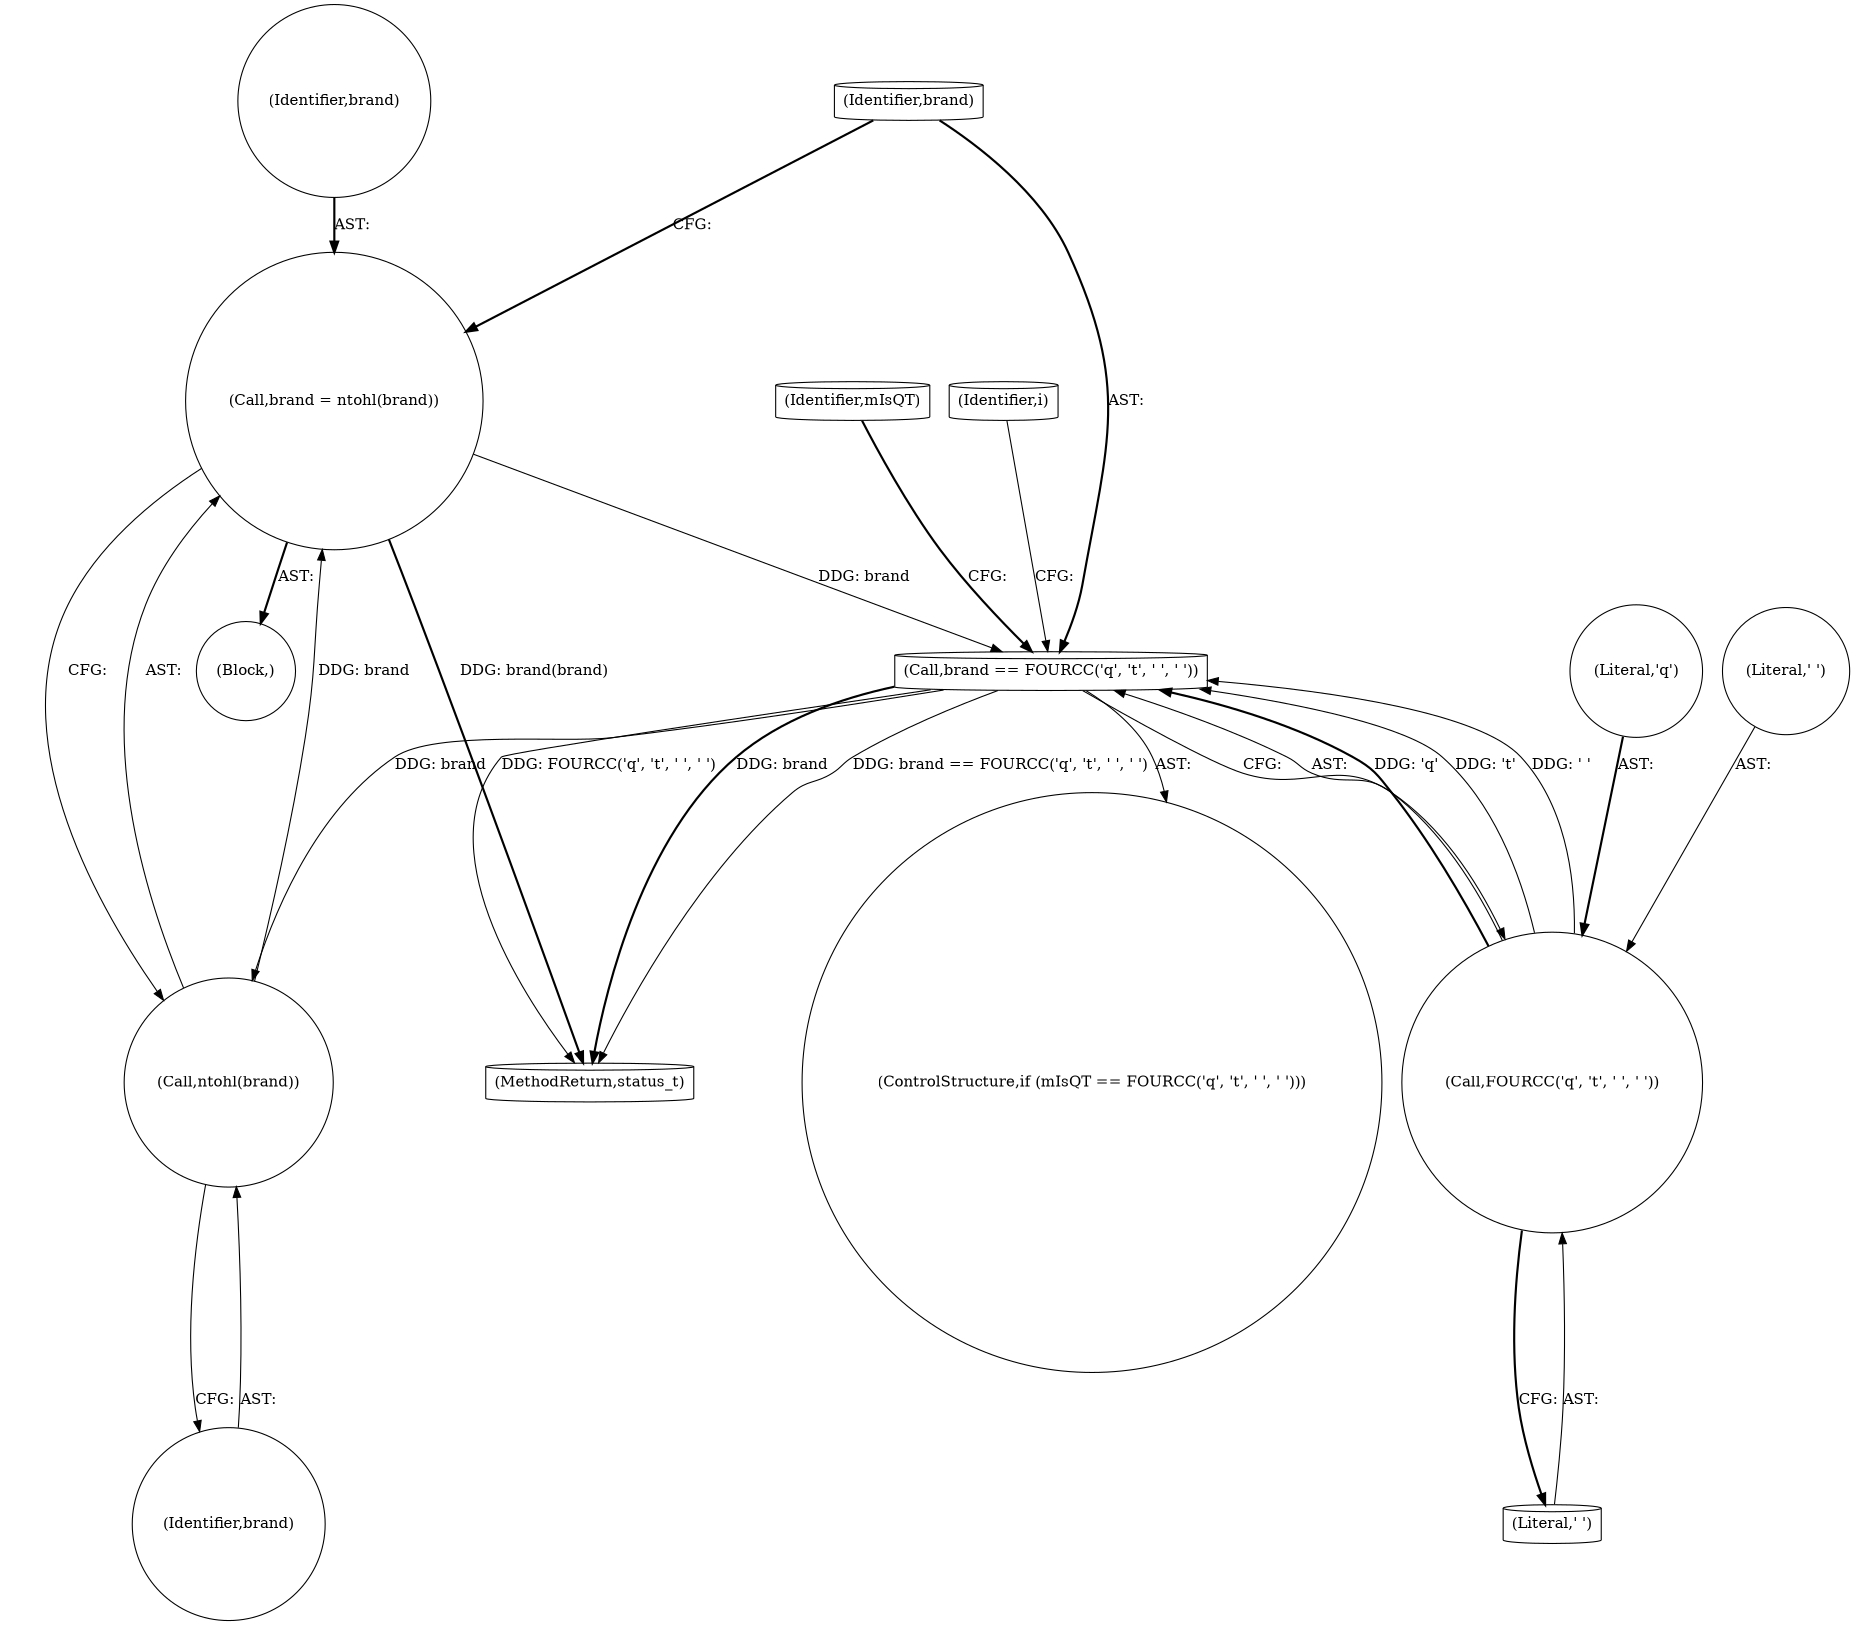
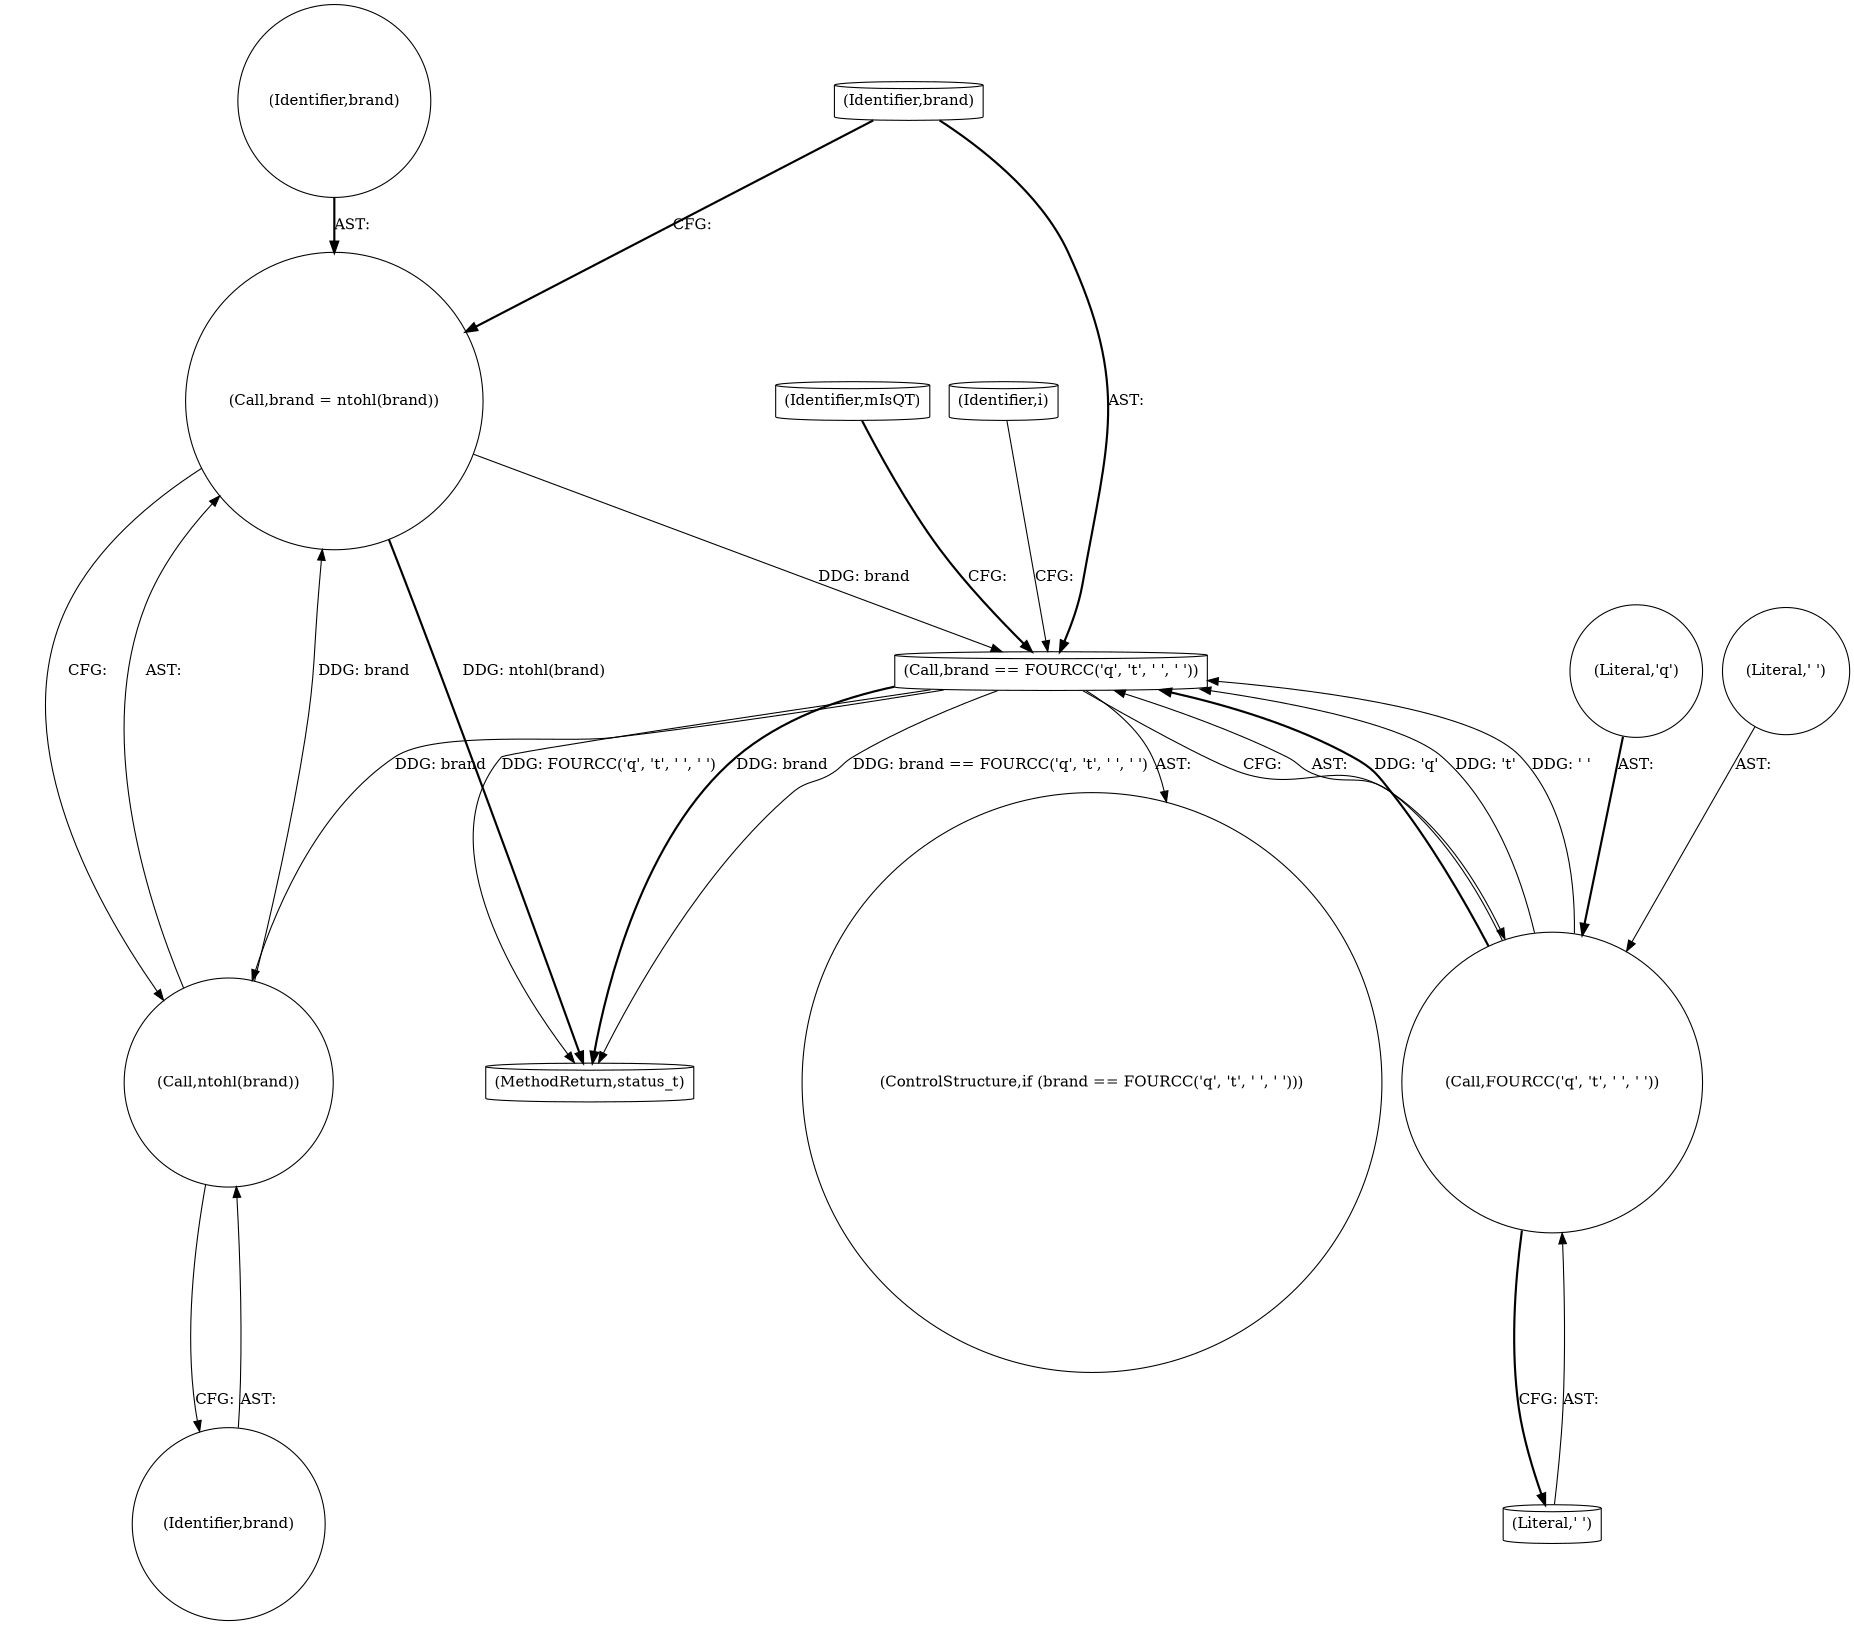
node "(Block,)": removed
edge "(Call,brand = ntohl(brand))" -> "(MethodReturn,status_t)": label "DDG: brand(brand)" -> "DDG: ntohl(brand)"
node "(ControlStructure,if (mIsQT == FOURCC('q', 't', ' ', ' ')))": label "(ControlStructure,if (mIsQT == FOURCC('q', 't', ' ', ' ')))" -> "(ControlStructure,if (brand == FOURCC('q', 't', ' ', ' ')))"
